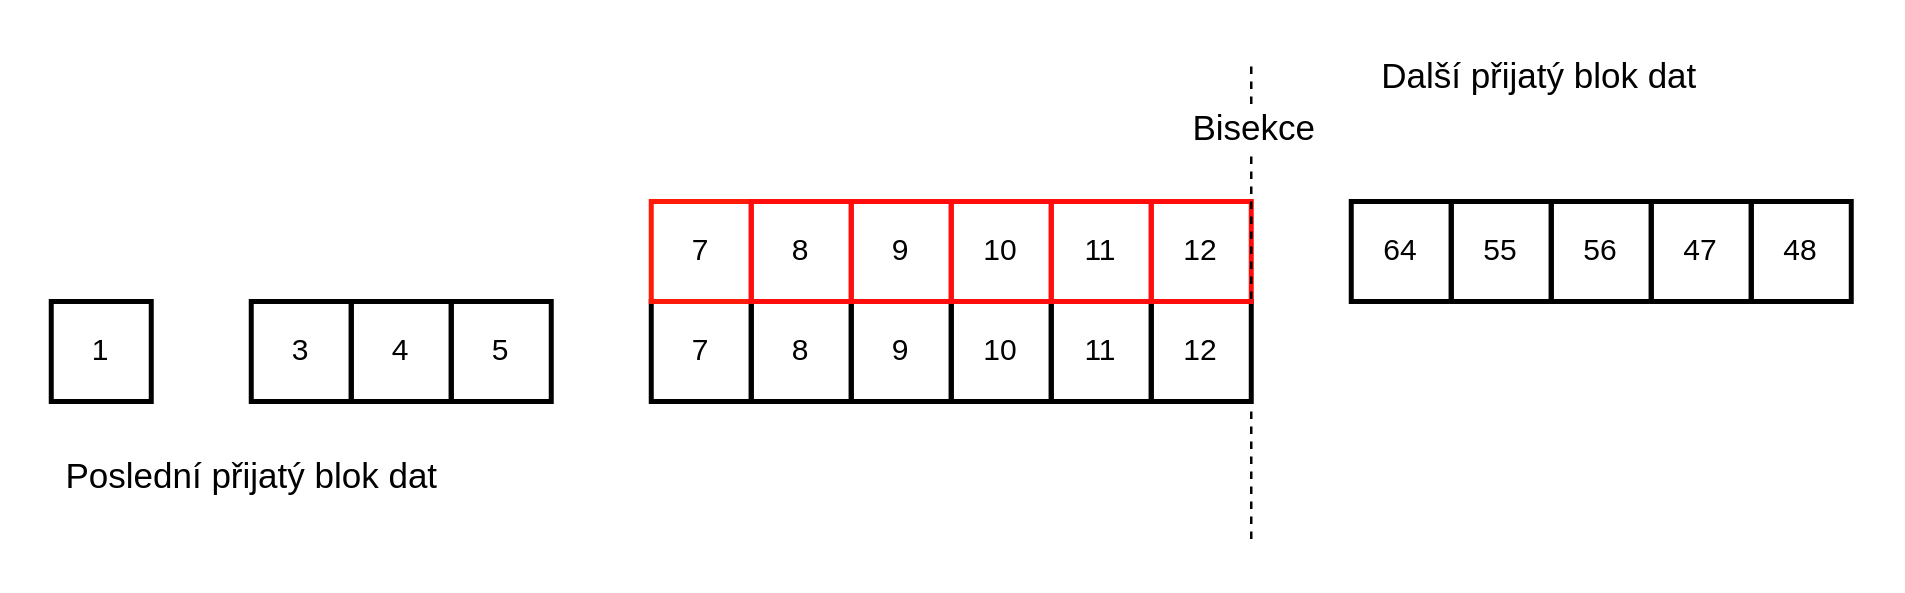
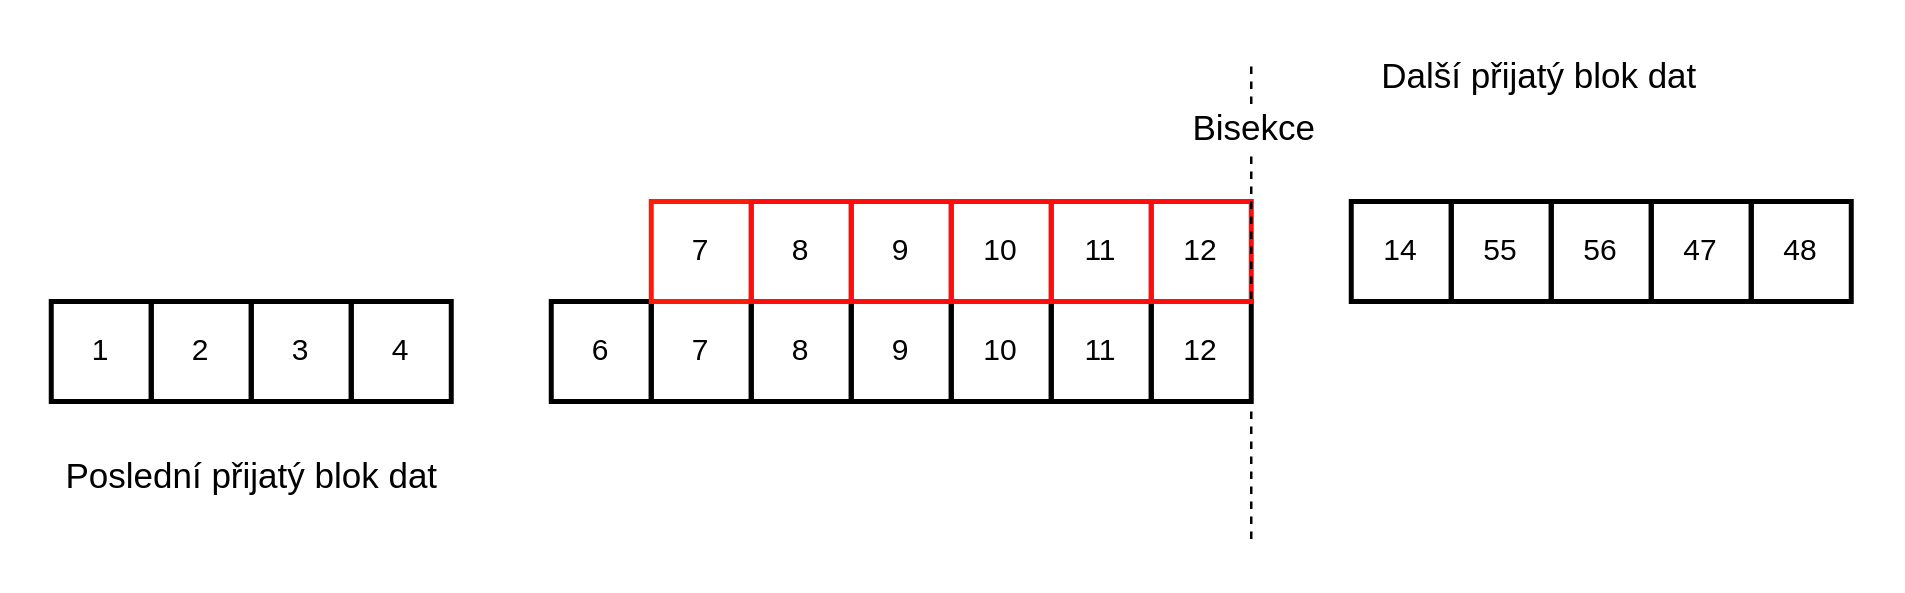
node "64": label "64" -> "14"
node "2": added
node "5": removed
node "6": added
